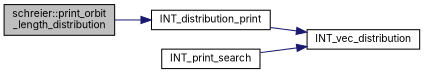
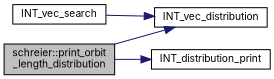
edge "INT_distribution_print" -> "INT_vec_distribution": now "schreier::print_orbit _length_distribution" -> "INT_vec_distribution"
node "INT_print_search": label "INT_print_search" -> "INT_vec_search"
